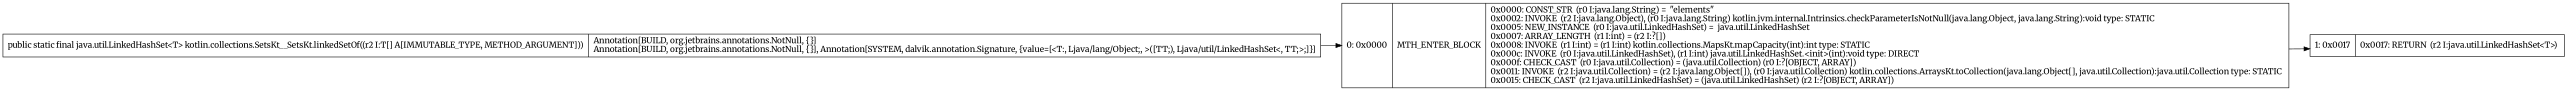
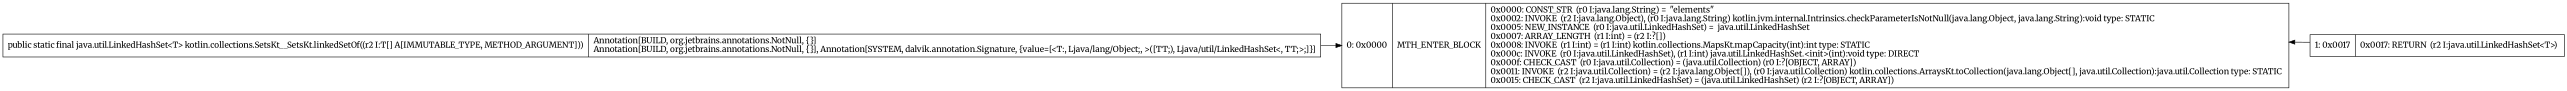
edge "0: 0x0000" -> "1: 0x0017": reversed
